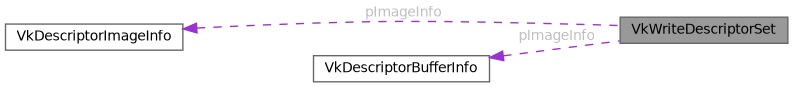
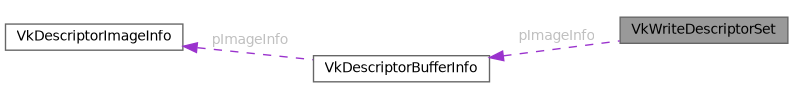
edge "VkWriteDescriptorSet" -> "VkDescriptorImageInfo": now "VkDescriptorBufferInfo" -> "VkDescriptorImageInfo"
